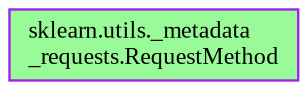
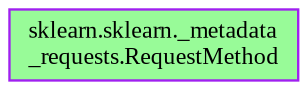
node "sklearn.utils._metadata _requests.RequestMethod": label "sklearn.utils._metadata _requests.RequestMethod" -> "sklearn.sklearn._metadata _requests.RequestMethod"
